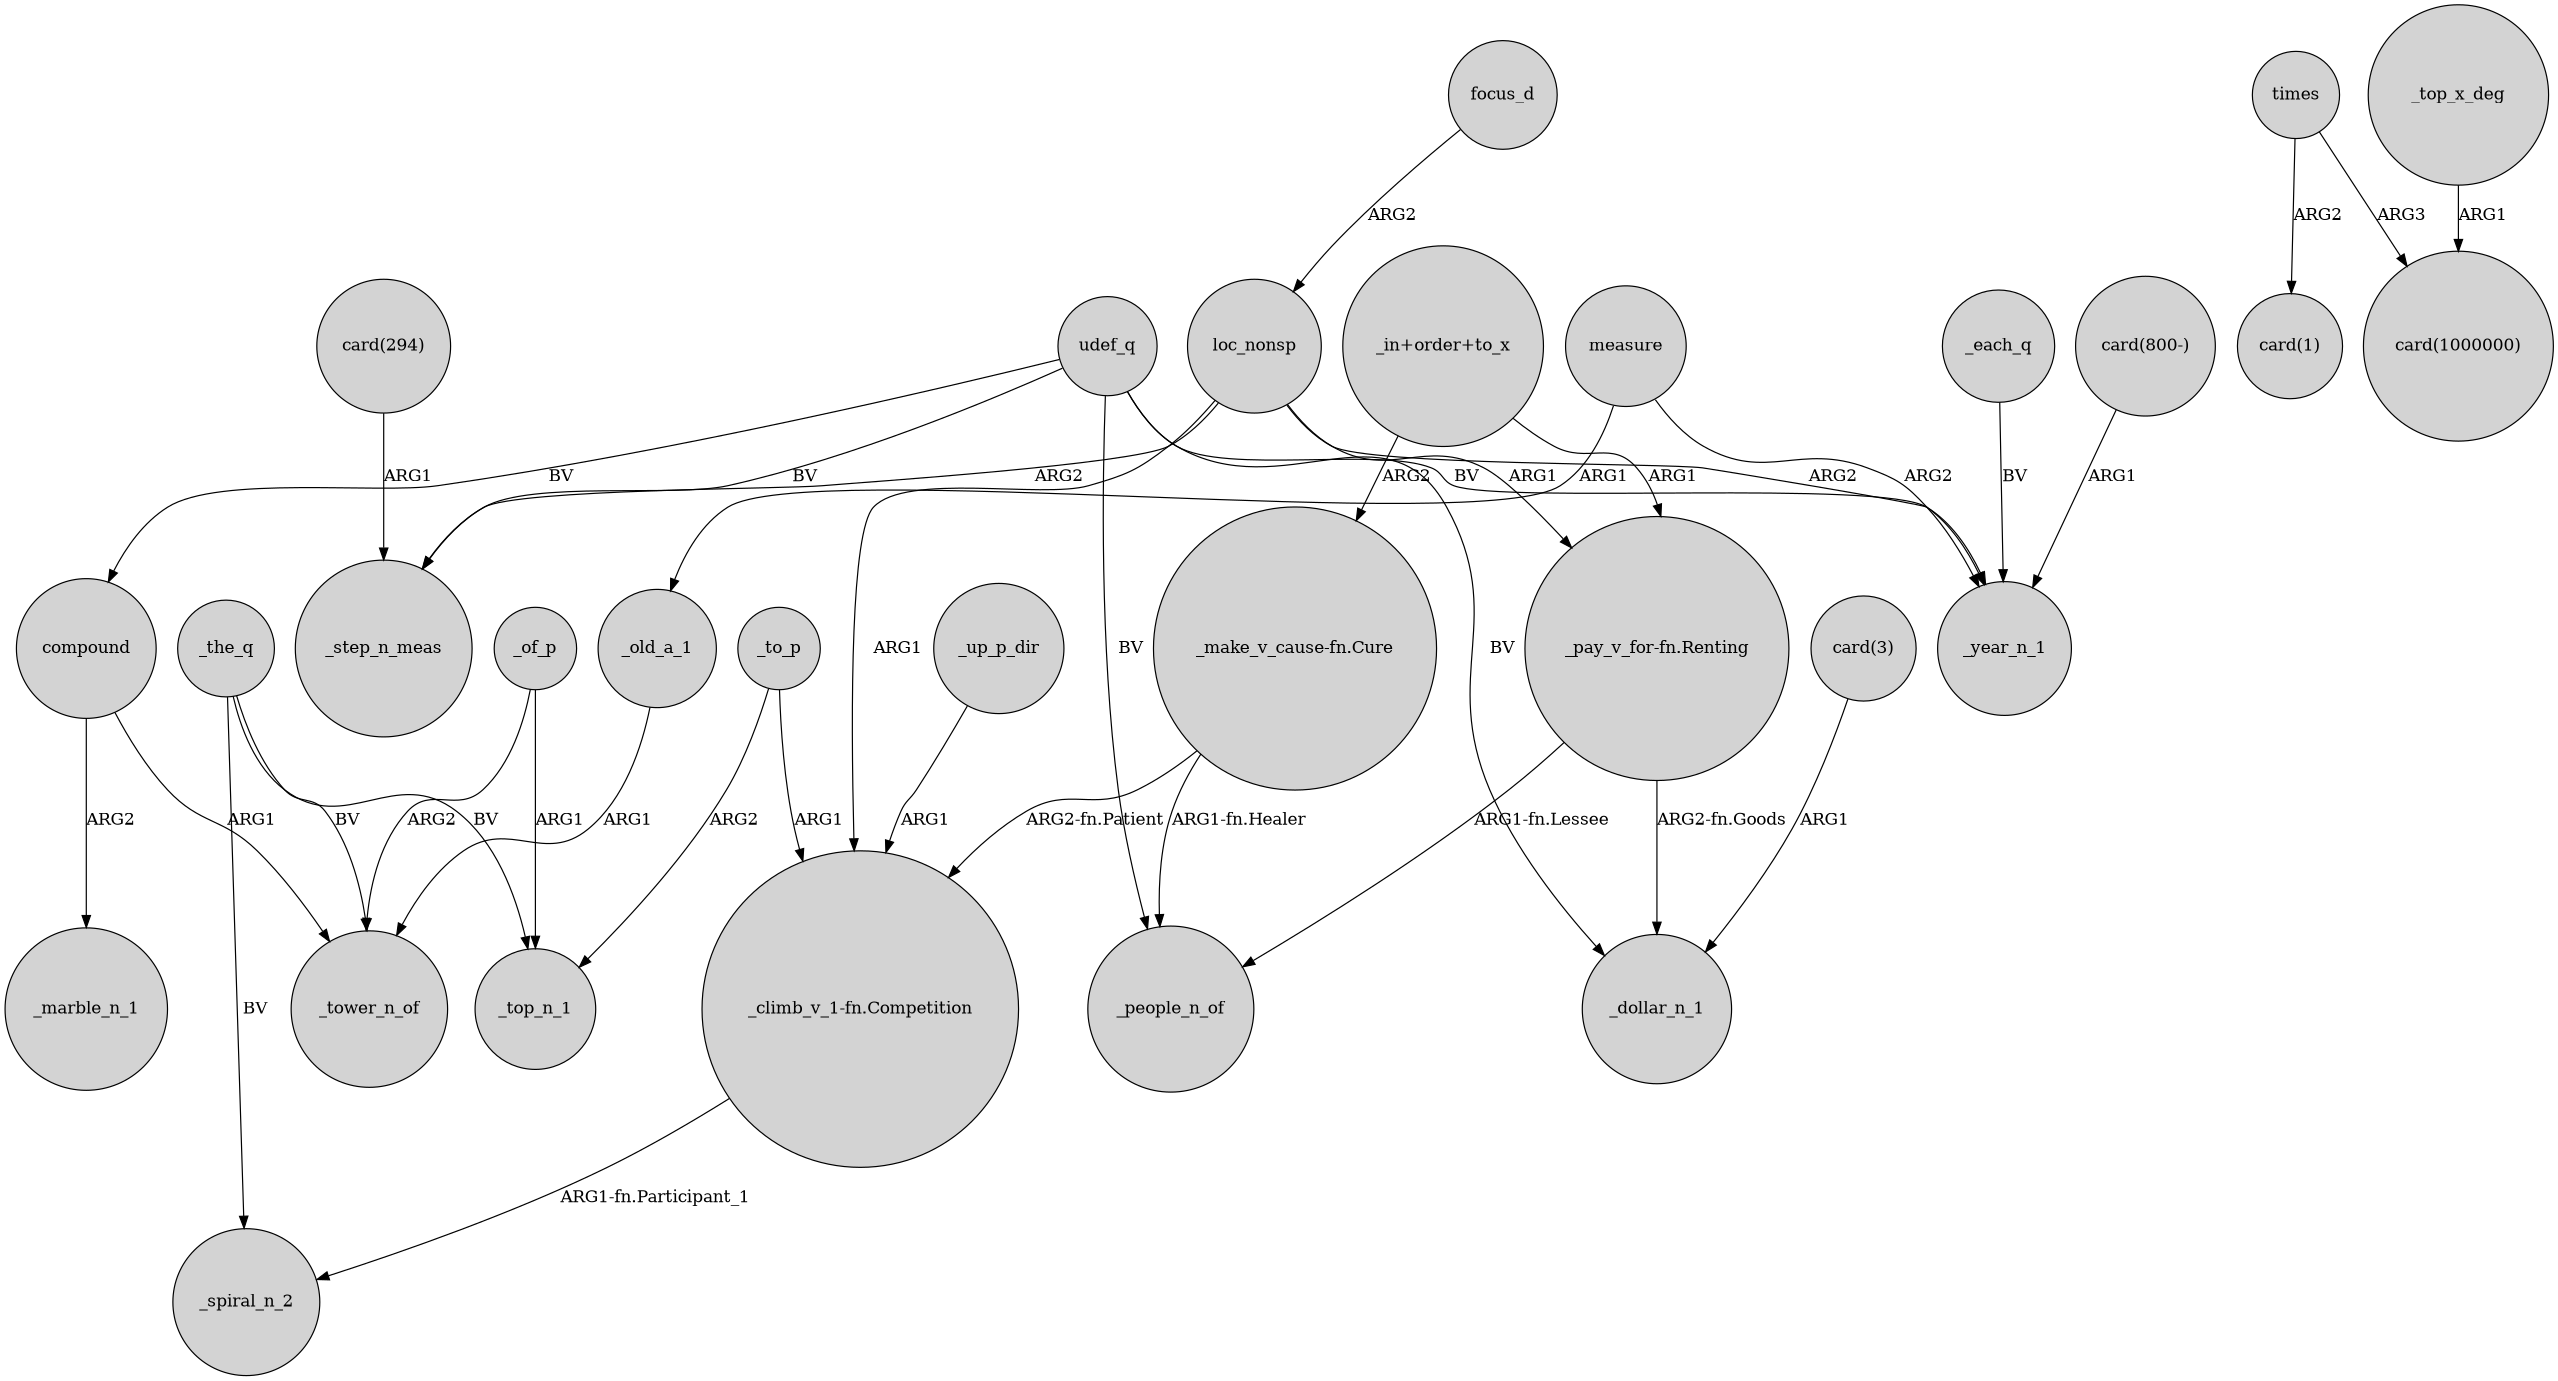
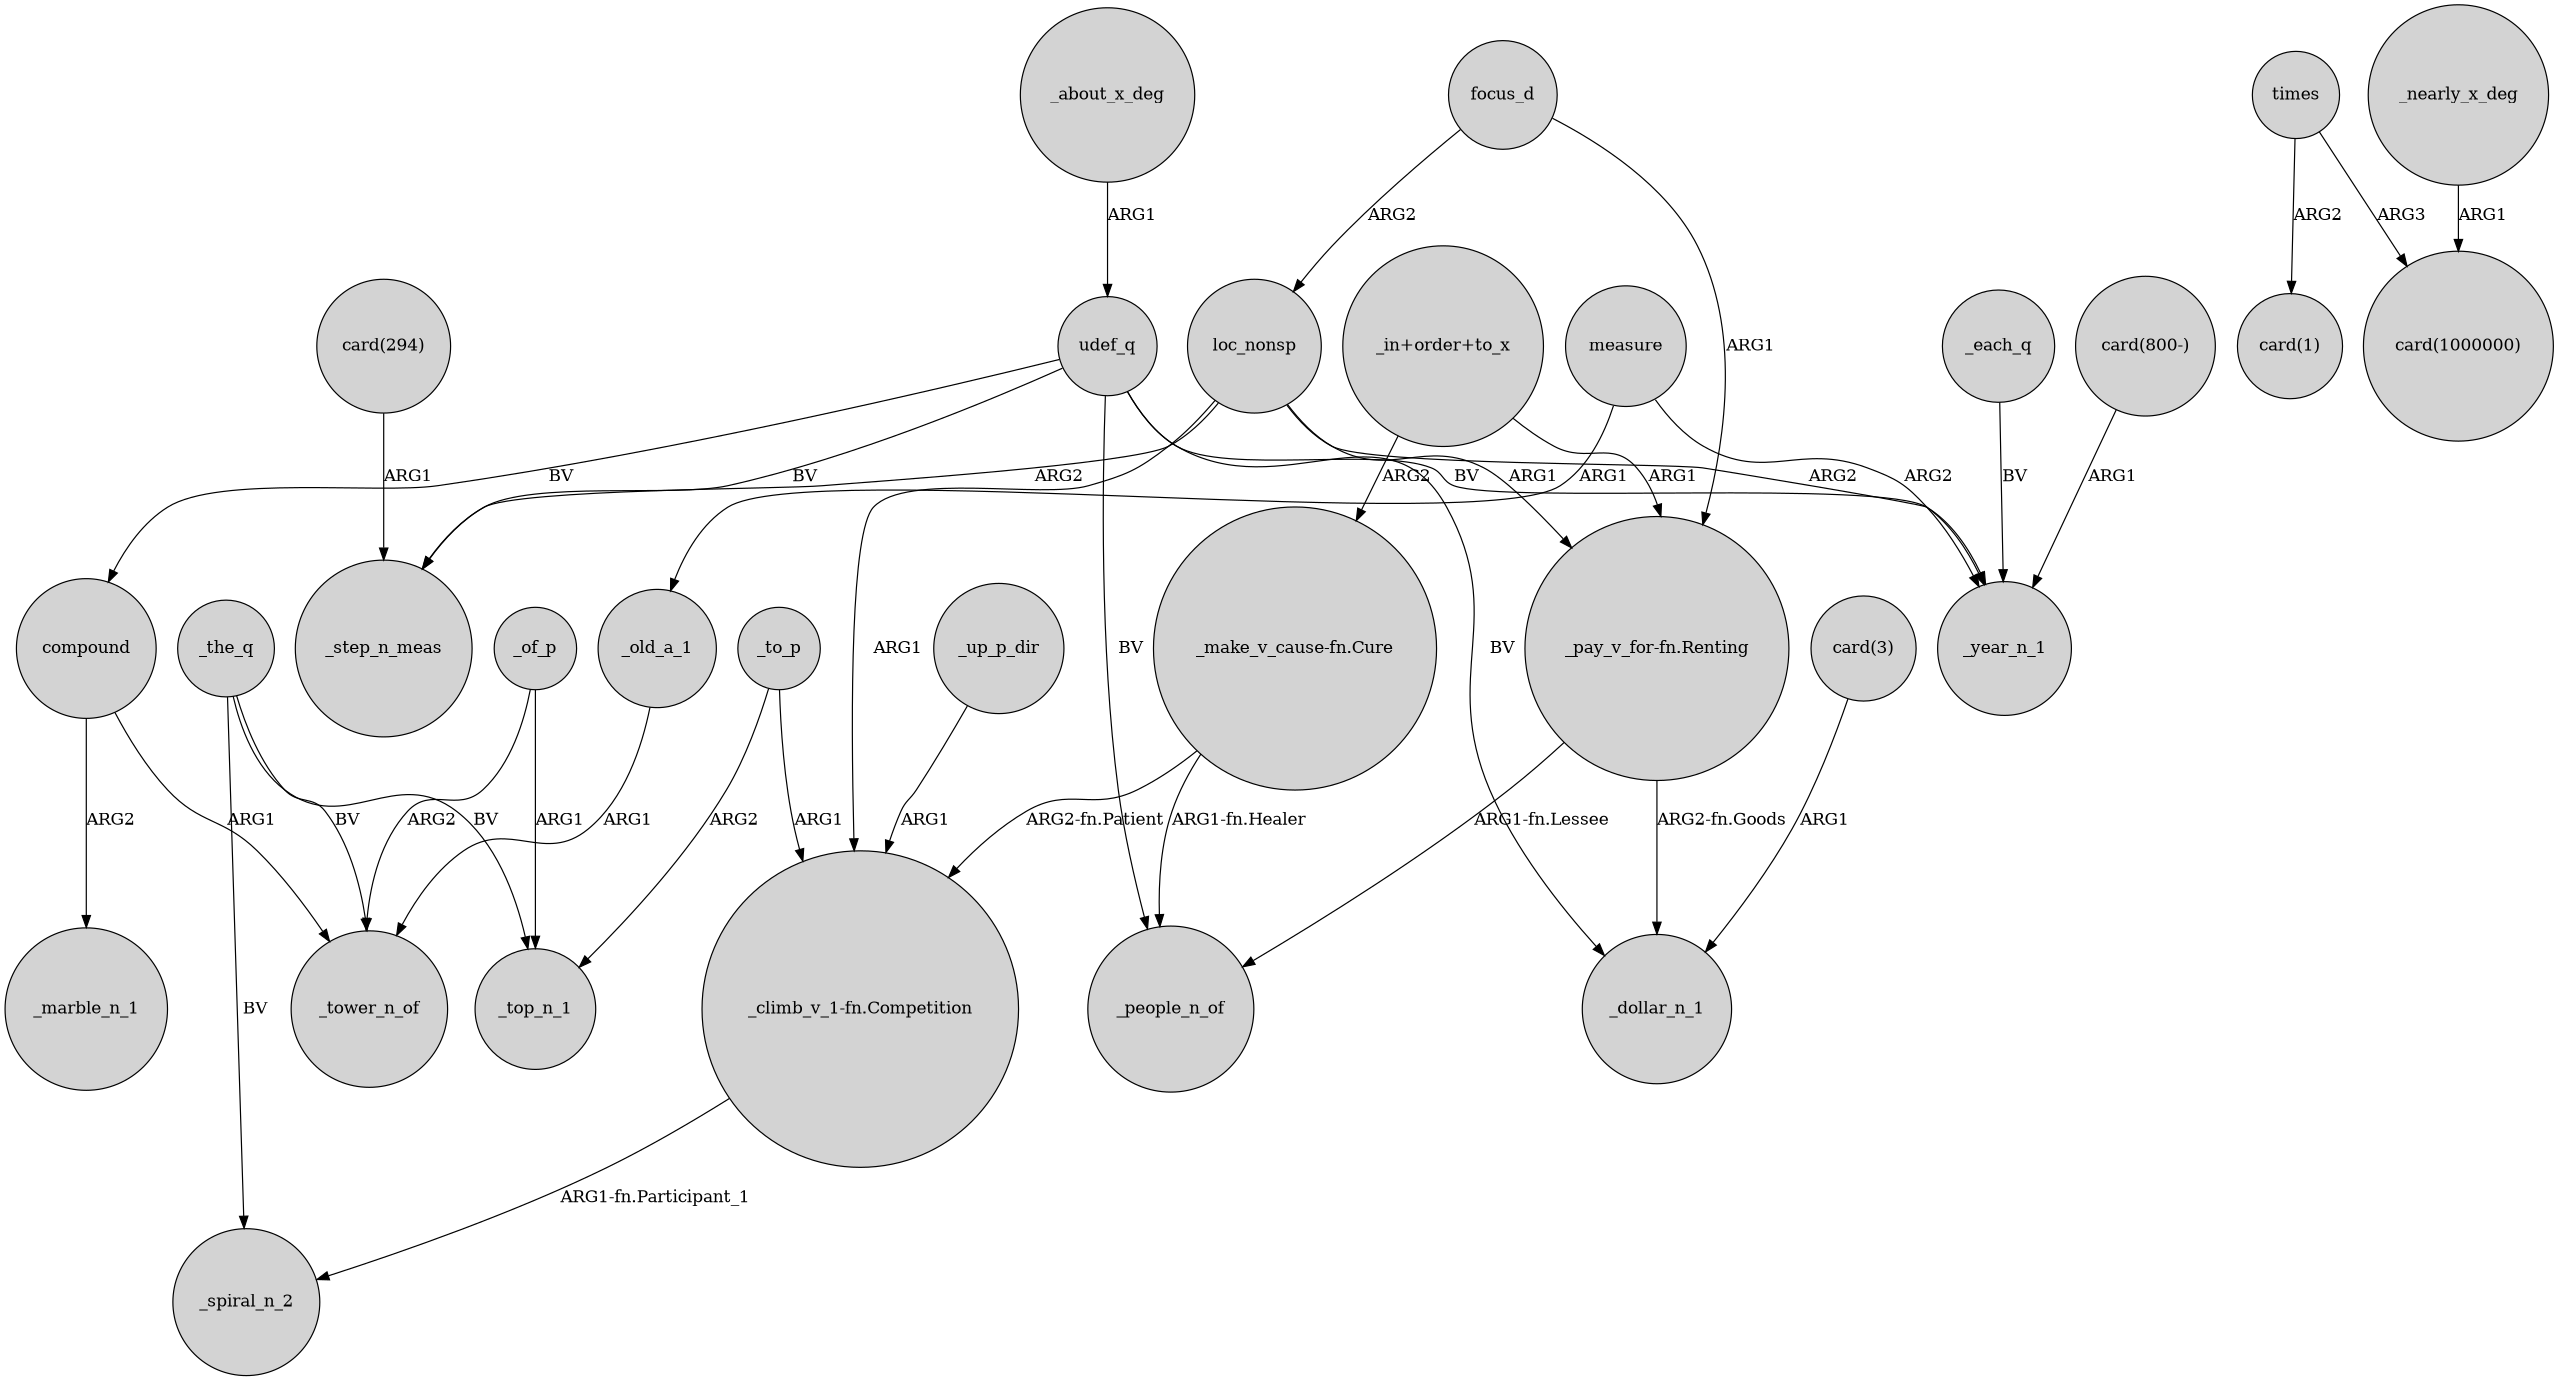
node "_about_x_deg": added
node "_top_x_deg": label "_top_x_deg" -> "_nearly_x_deg"
edge "focus_d" -> "_pay_v_for-fn.Renting": added, label "ARG1"
